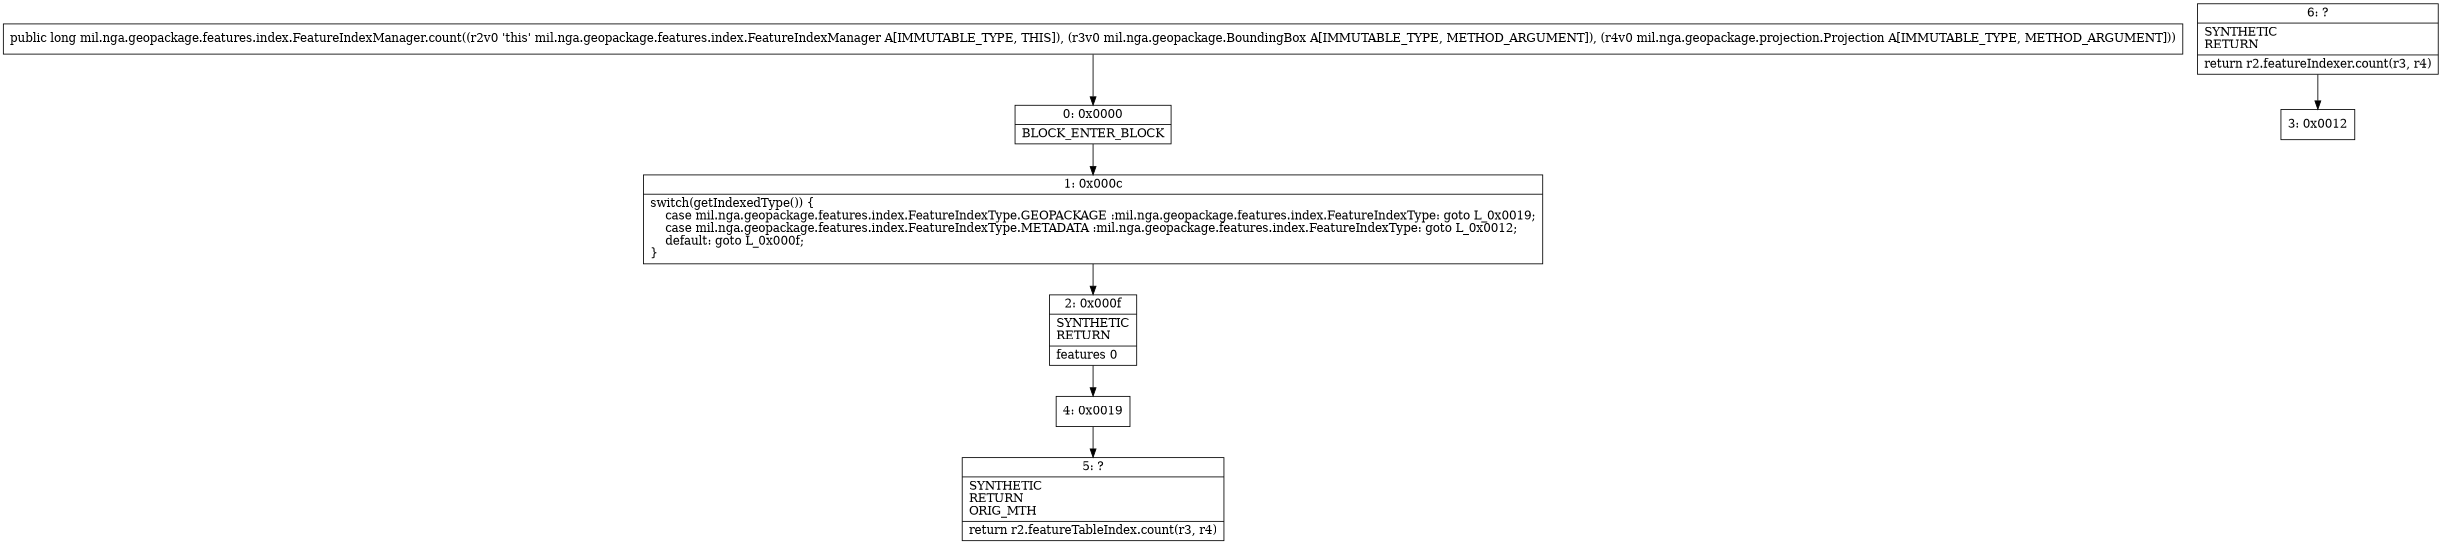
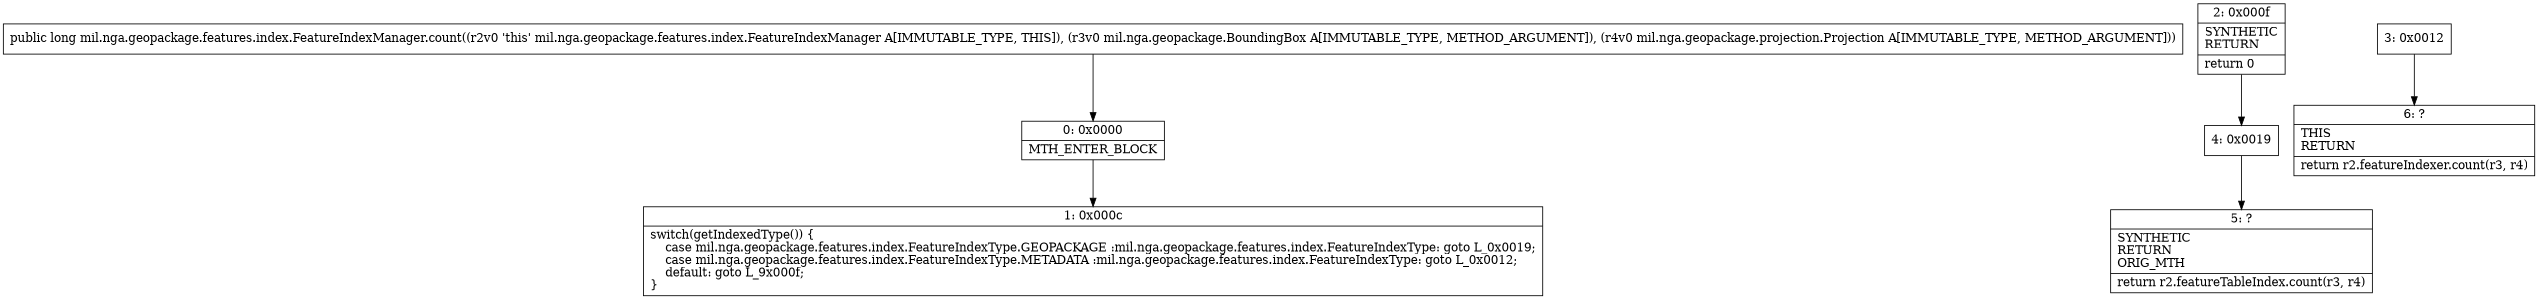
node "6: ?": text "SYNTHETIC" -> "THIS"
edge "6: ?" -> "3: 0x0012": reversed
node "0: 0x0000": text "BLOCK_ENTER_BLOCK" -> "MTH_ENTER_BLOCK"
node "1: 0x000c": text "default: goto L_0x000f;" -> "default: goto L_9x000f;"
edge "1: 0x000c" -> "2: 0x000f": removed
node "2: 0x000f": text "features 0" -> "return 0"
